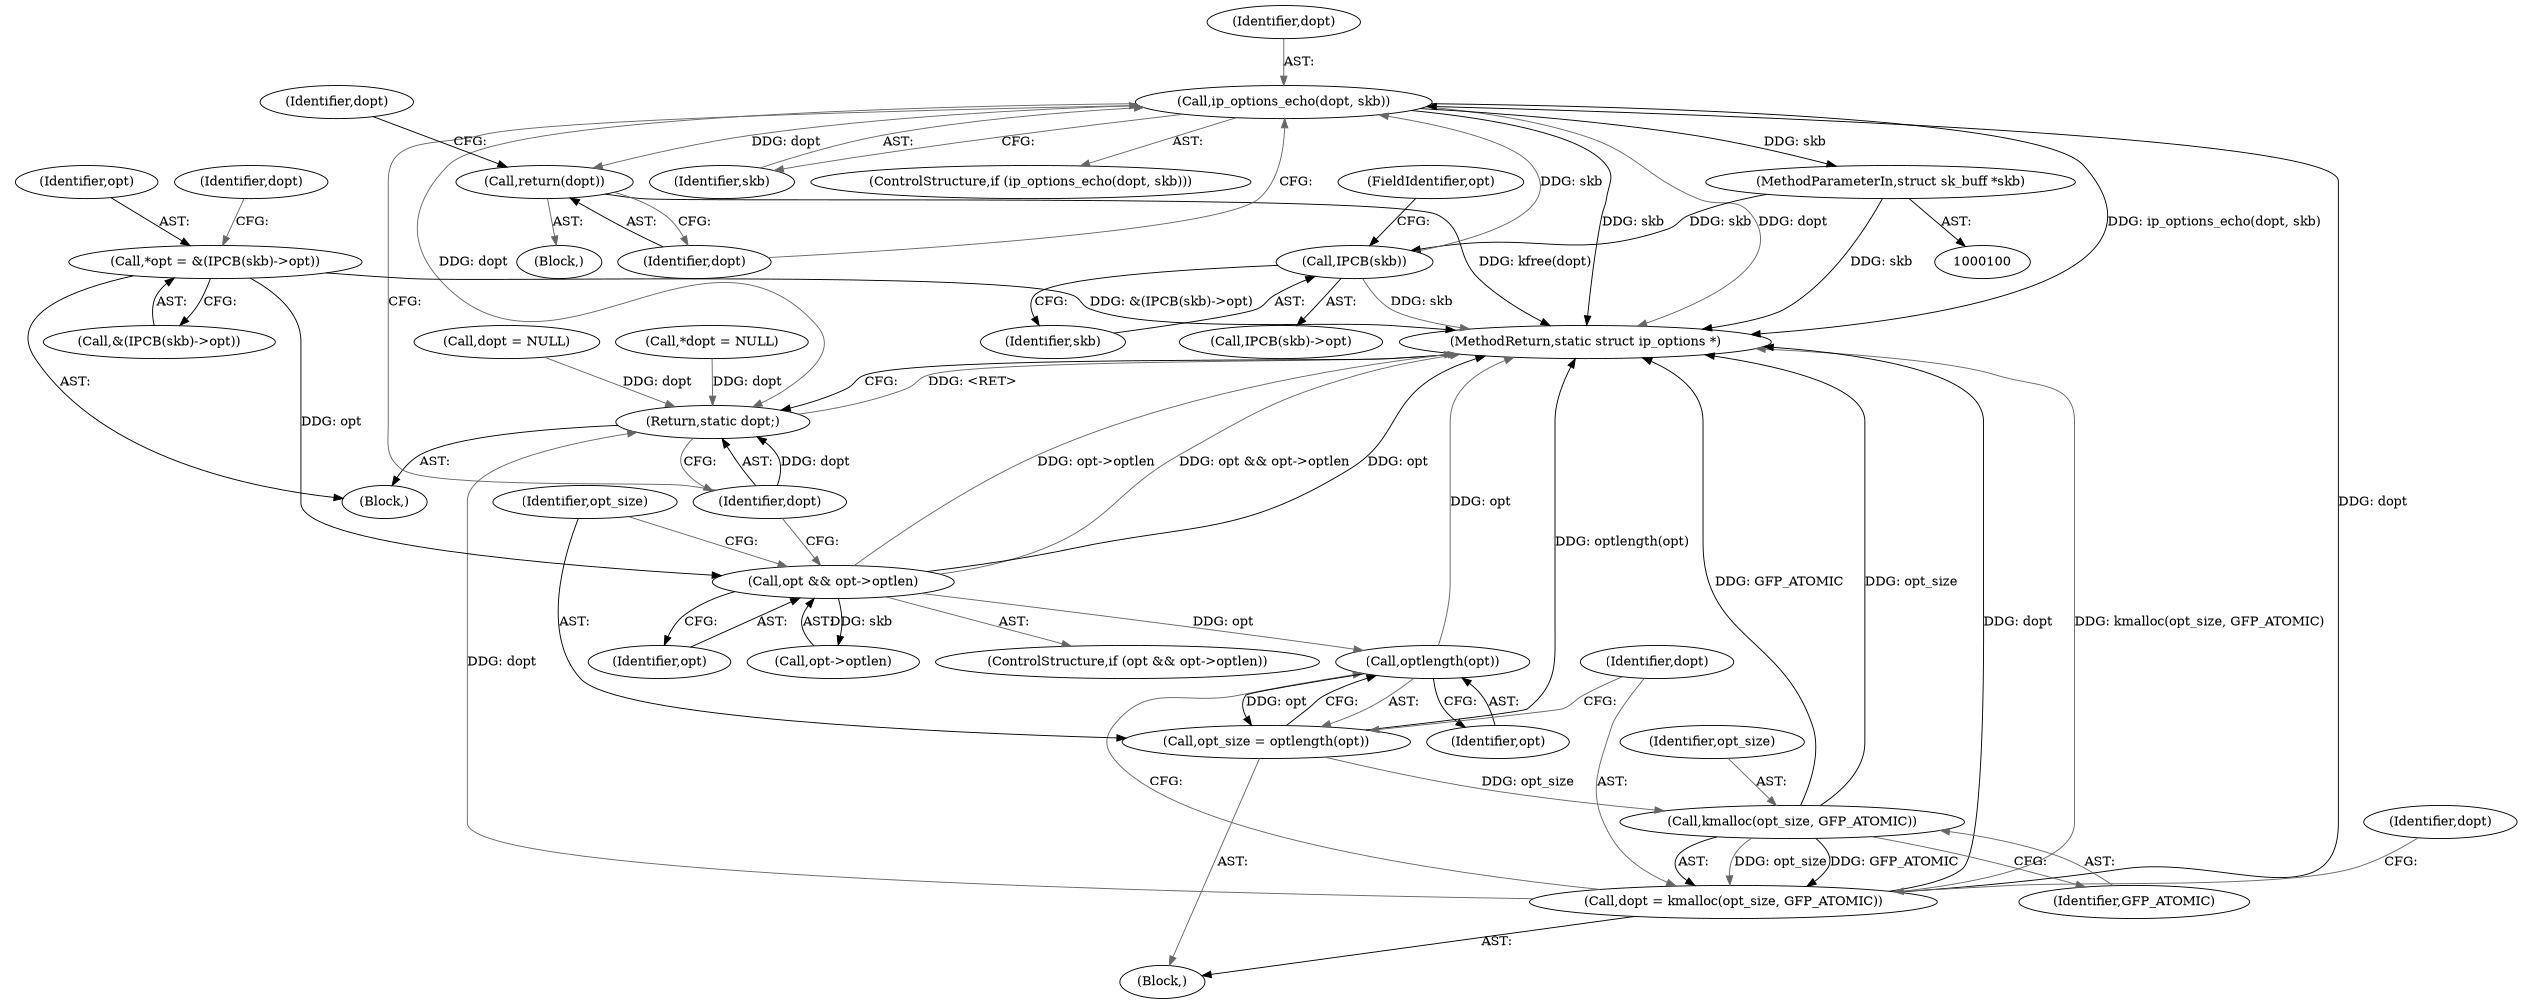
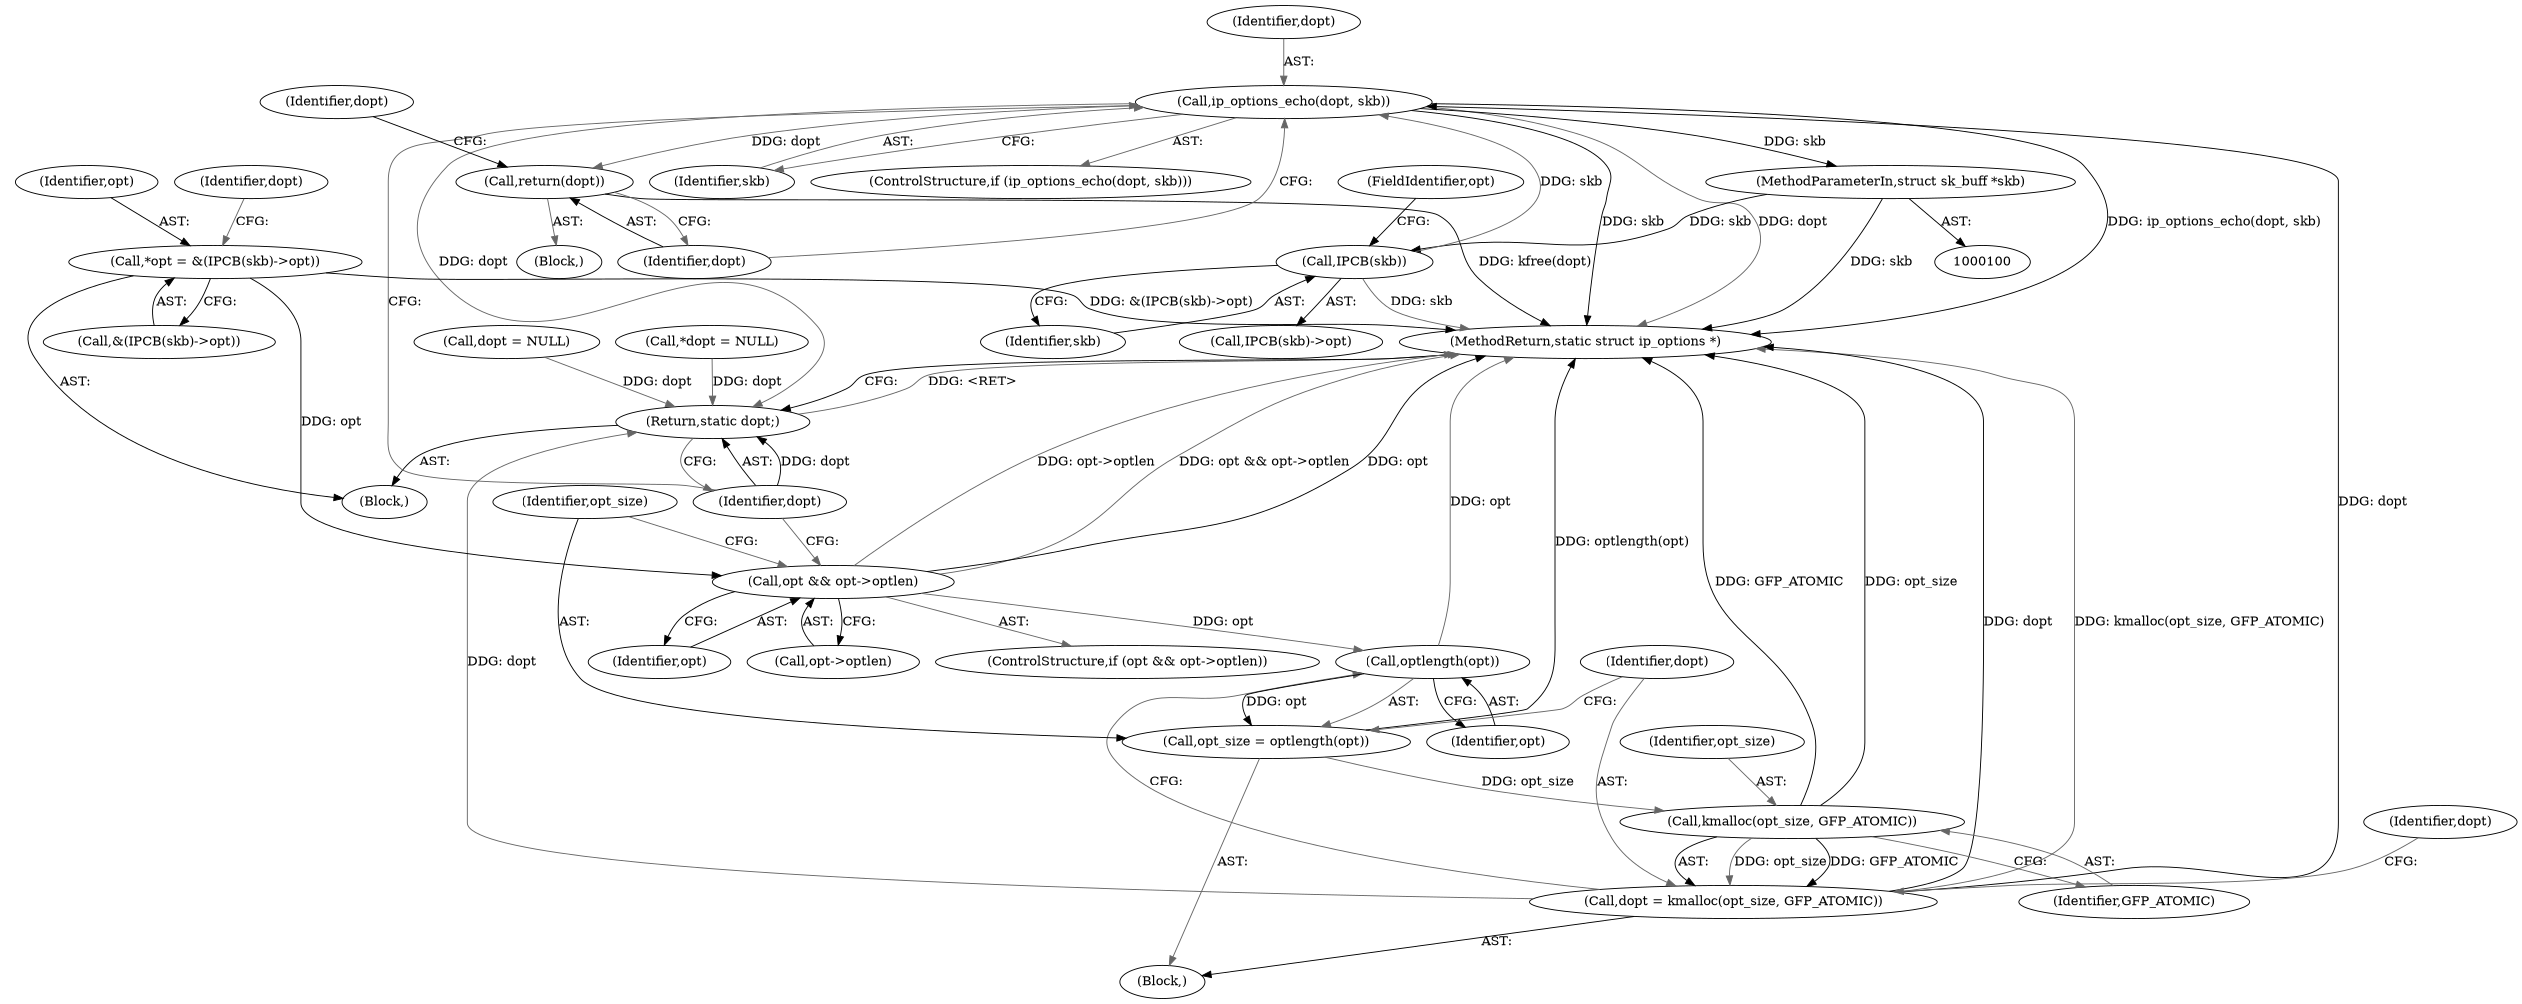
edge "(Call,opt && opt->optlen)" -> "(Call,opt->optlen)": label "DDG: skb" -> "CFG: "
edge "(Call,opt_size = optlength(opt))" -> "(Call,optlength(opt))": removed, label "CFG:"
